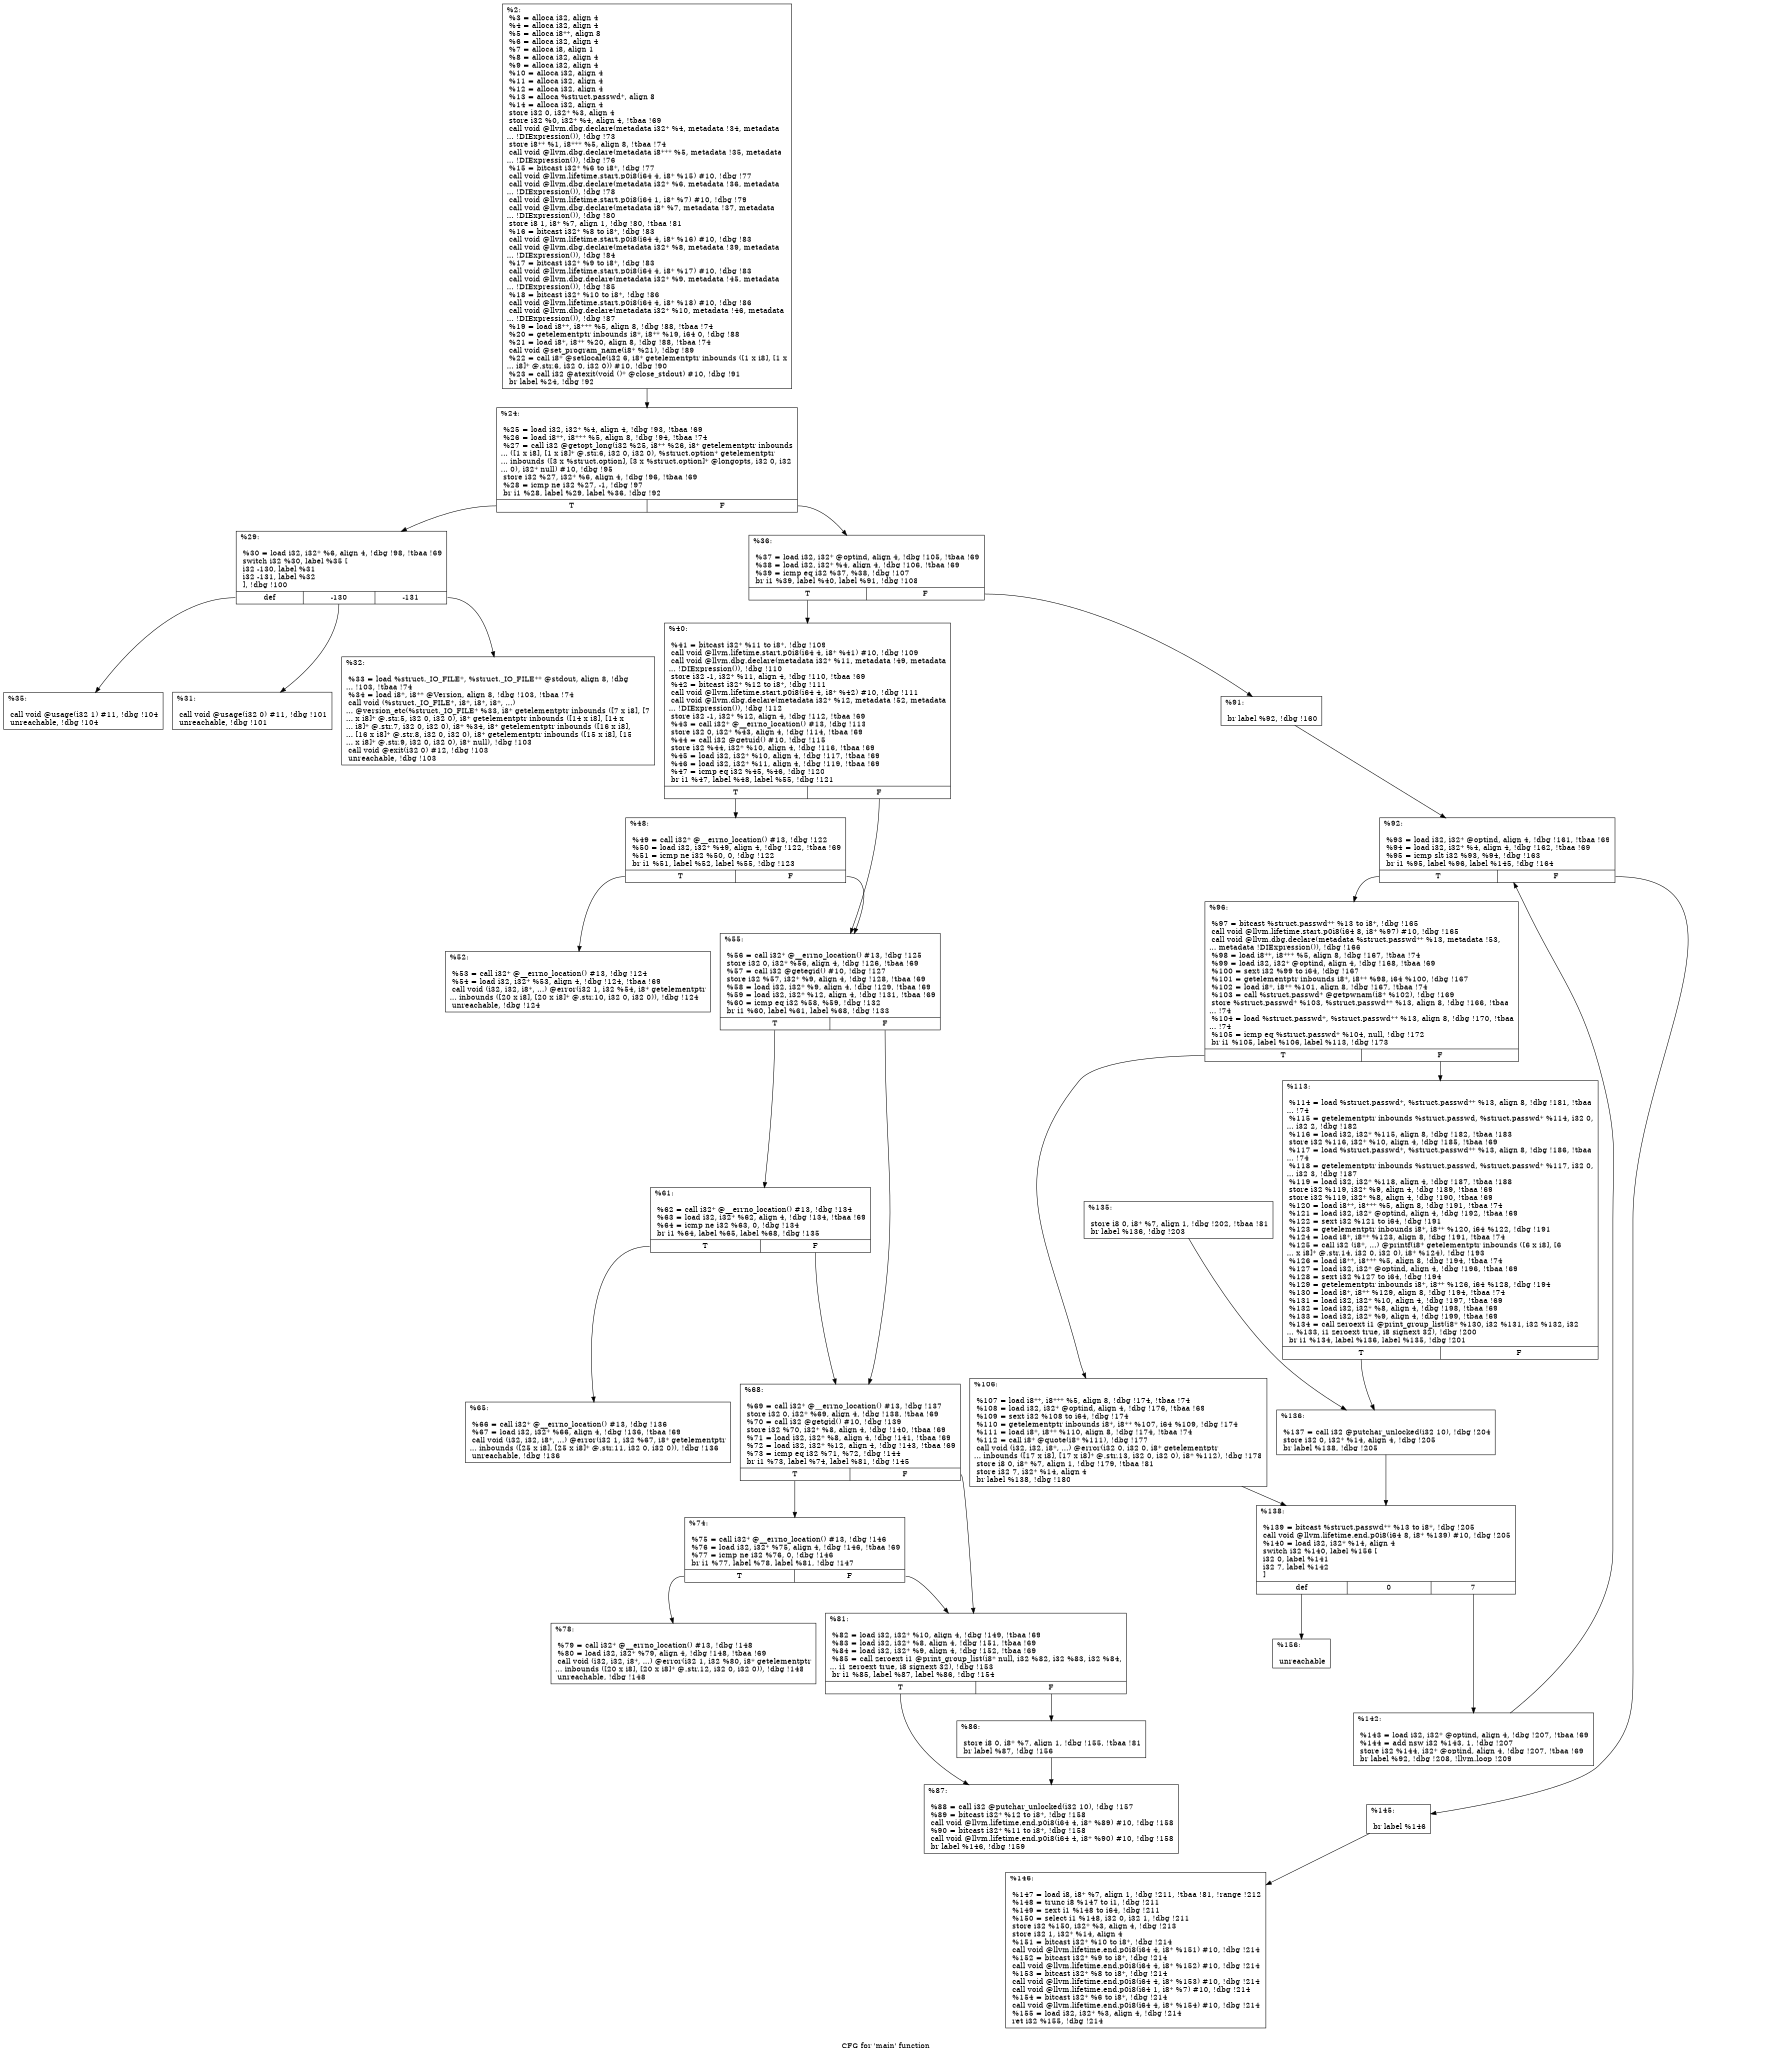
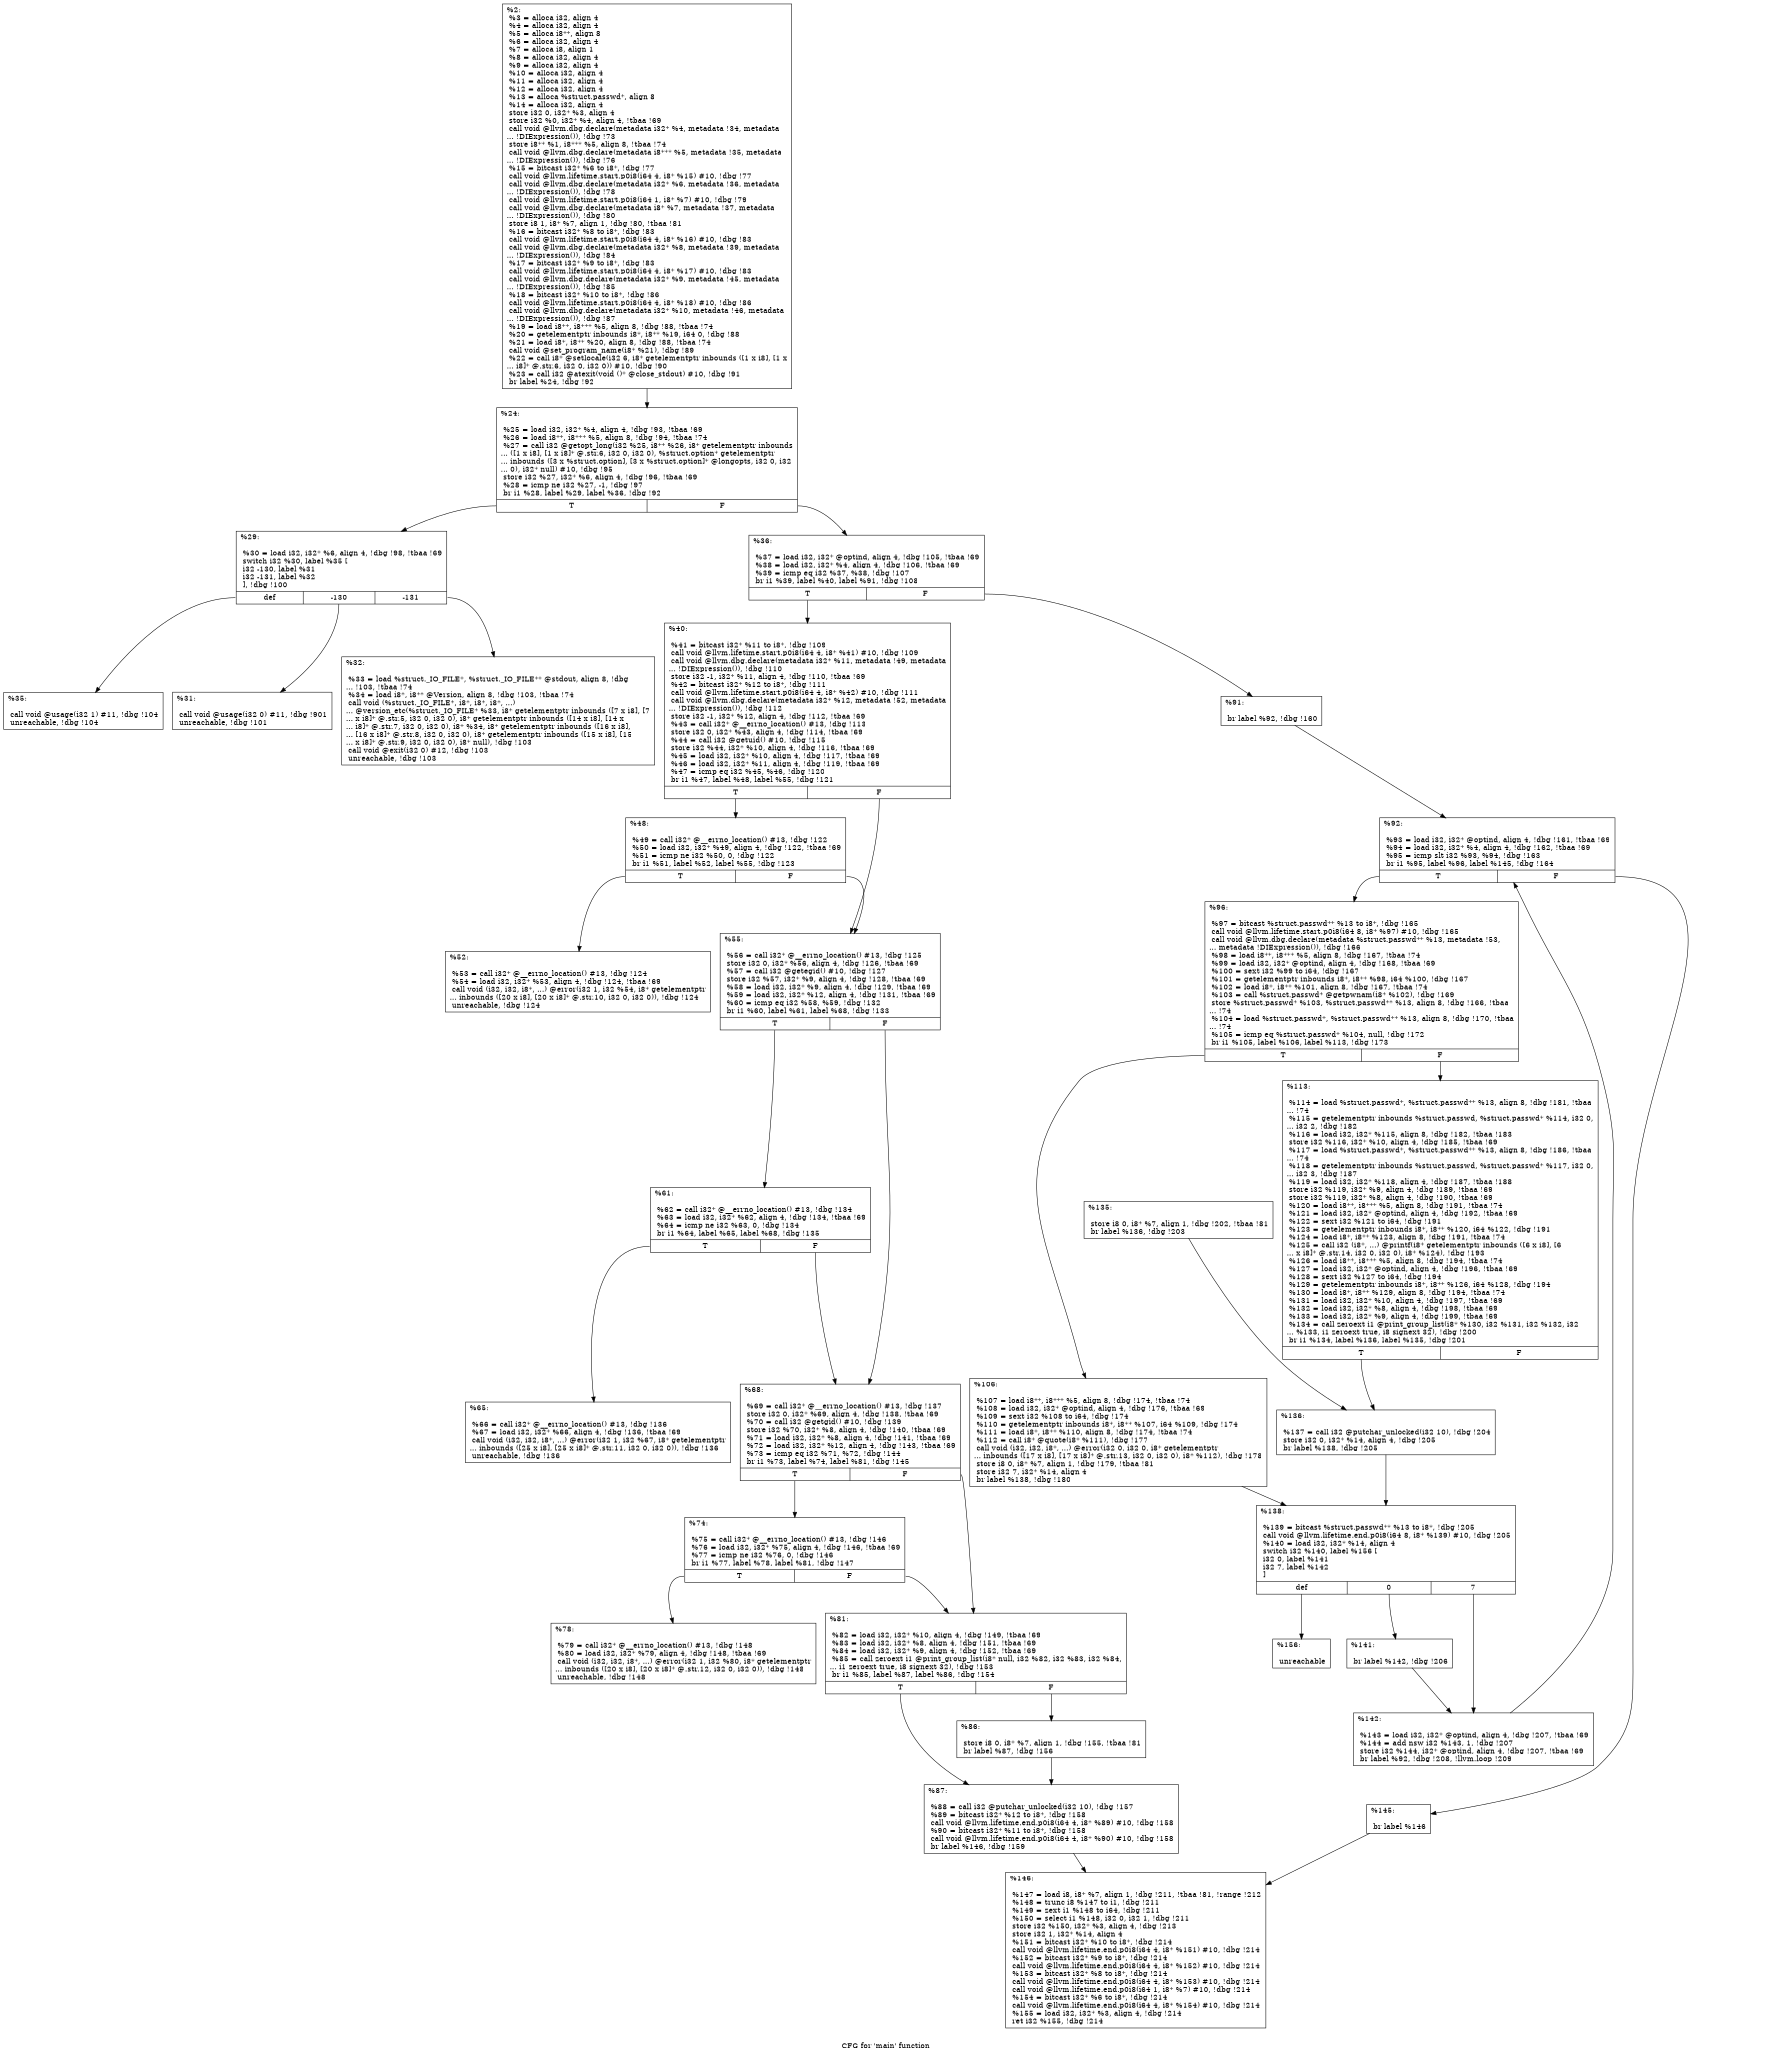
node "%31:": text "call void @usage(i32 0) #11, !dbg !101" -> "call void @usage(i32 0) #11, !dbg !901"
node "%141:": added
edge "%87:" -> "%146:": added
